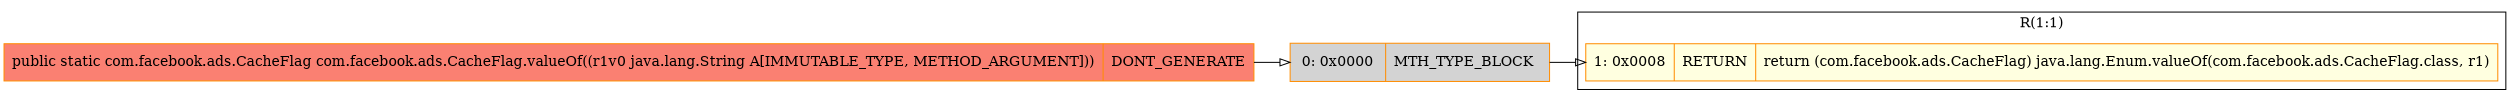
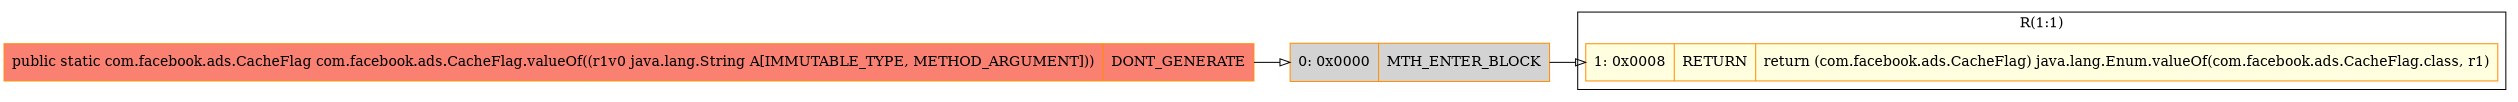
node "0: 0x0000": text "MTH_TYPE_BLOCK" -> "MTH_ENTER_BLOCK"
